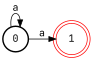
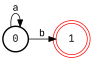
edge "0" -> "1": label "a" -> "b"
